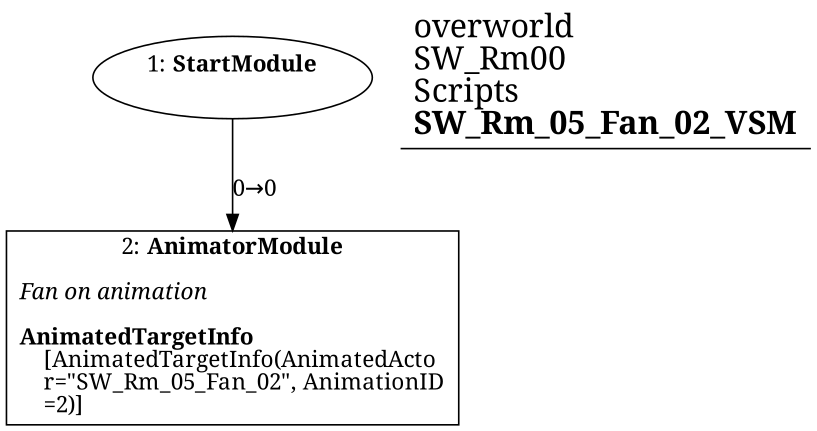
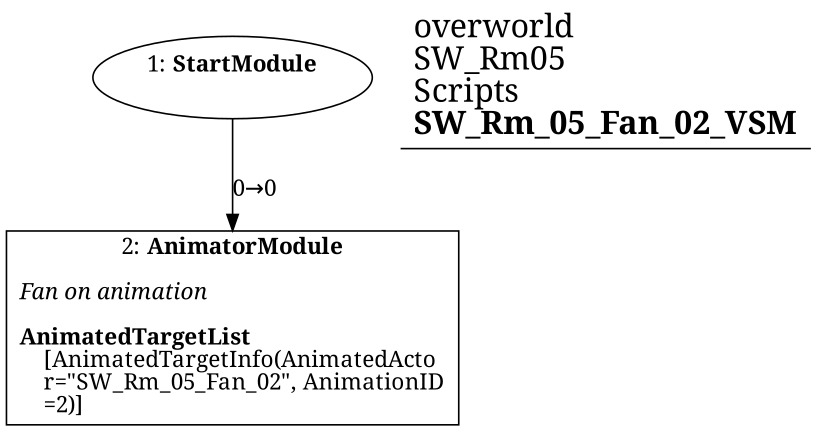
node "overworld": text "SW_Rm00" -> "SW_Rm05"
node "2:": text "AnimatedTargetInfo" -> "AnimatedTargetList"
